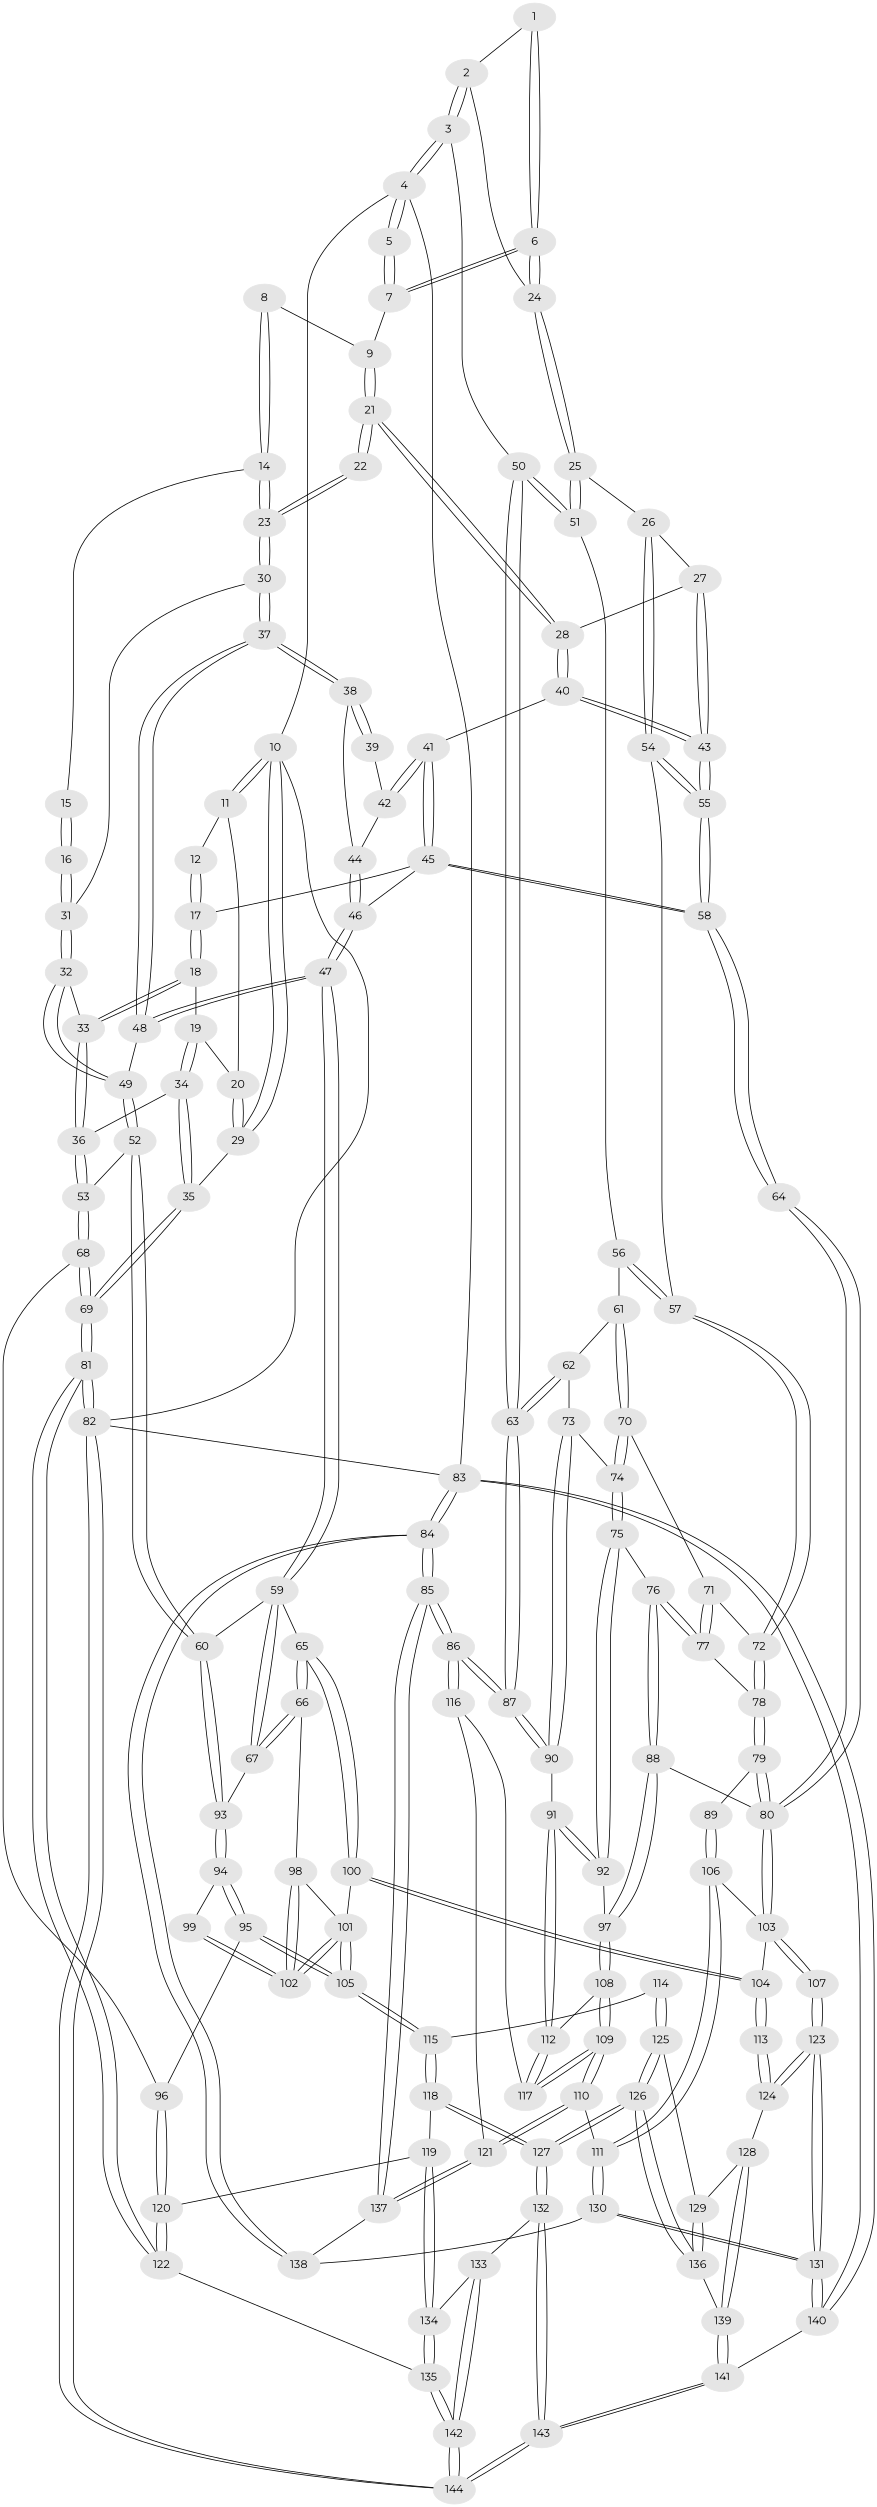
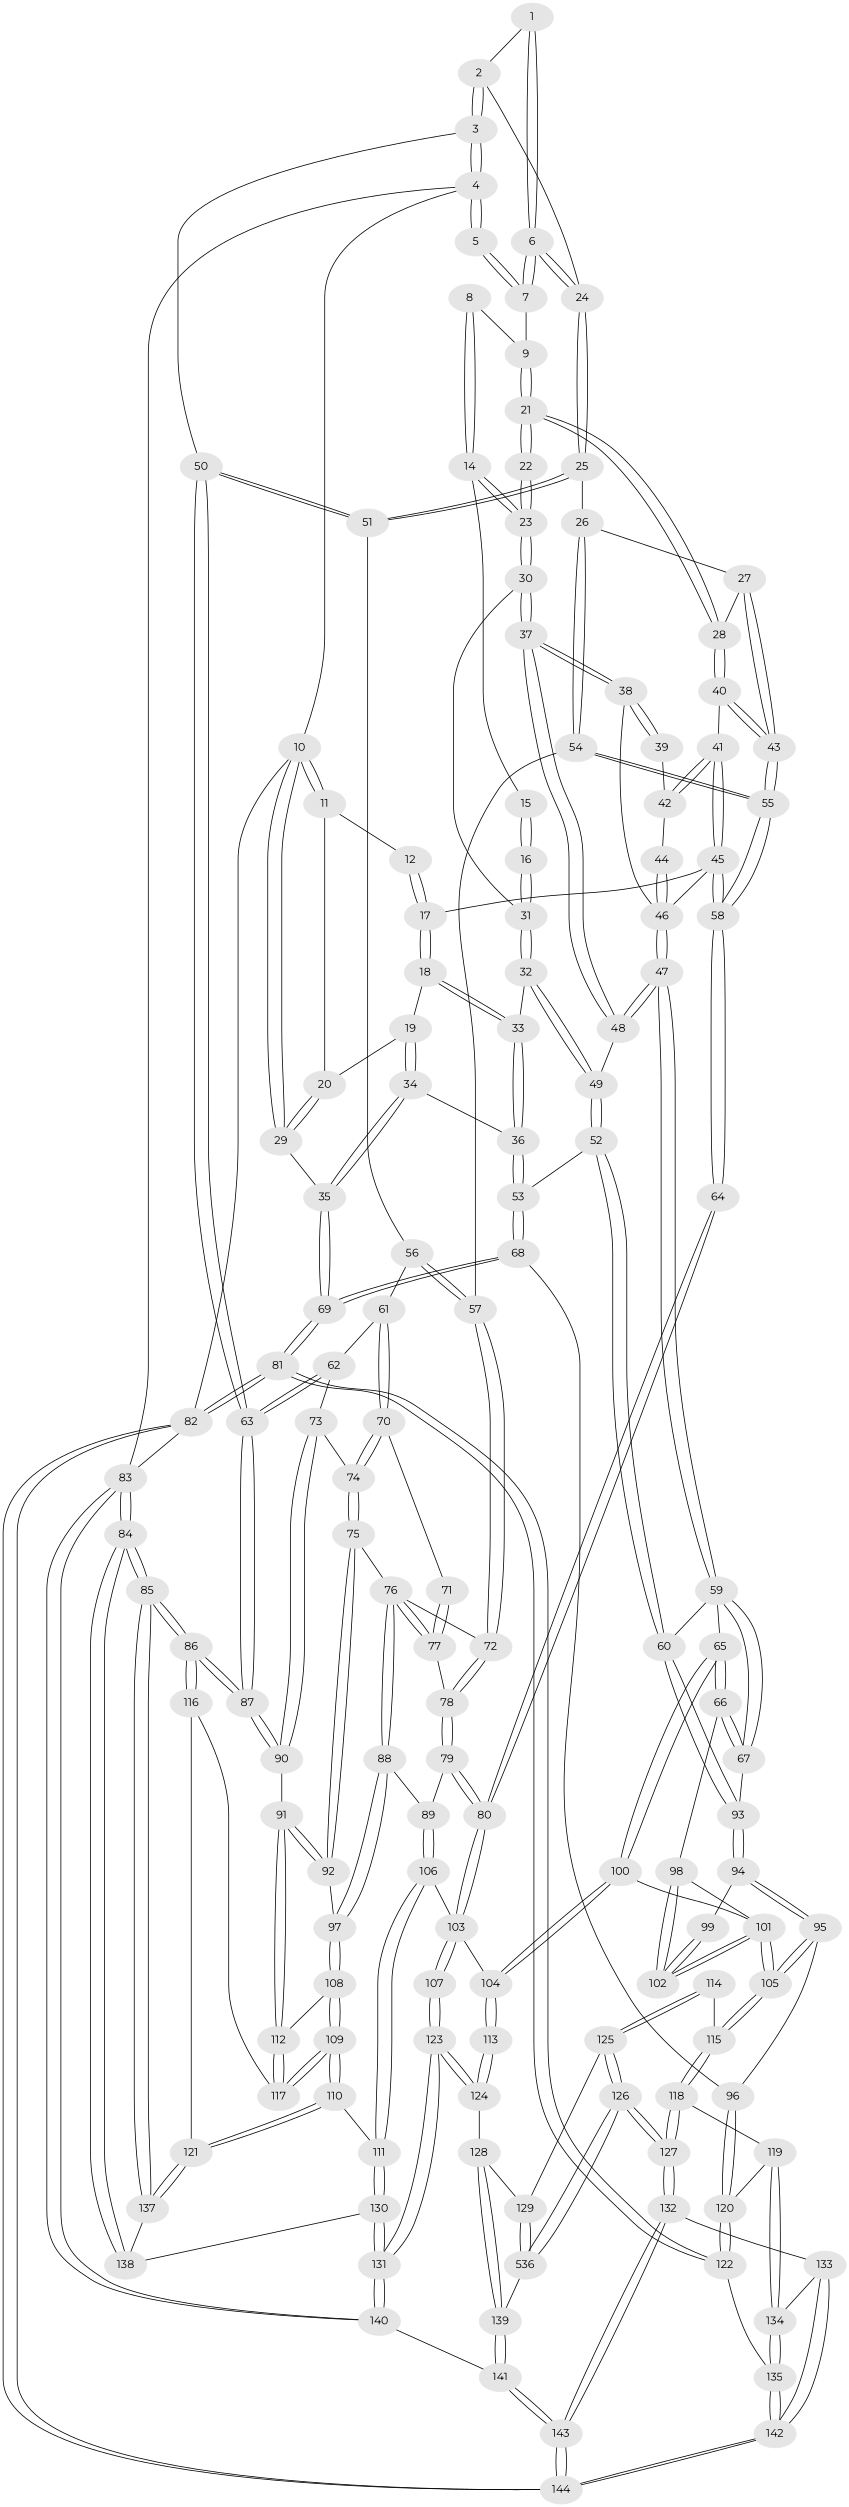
edge "38" -- "44": now "38" -- "46"
edge "71" -- "72": now "76" -- "72"
edge "88" -- "80": now "88" -- "89"
node "136": label "136" -> "536"
